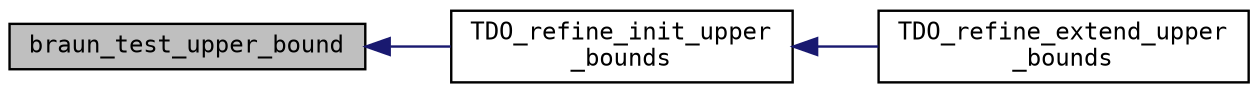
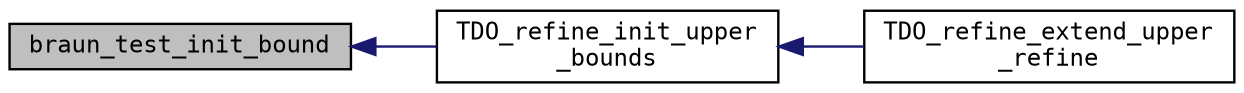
node "braun_test_upper_bound": label "braun_test_upper_bound" -> "braun_test_init_bound"
node "TDO_refine_extend_upper _bounds": label "TDO_refine_extend_upper _bounds" -> "TDO_refine_extend_upper _refine"
